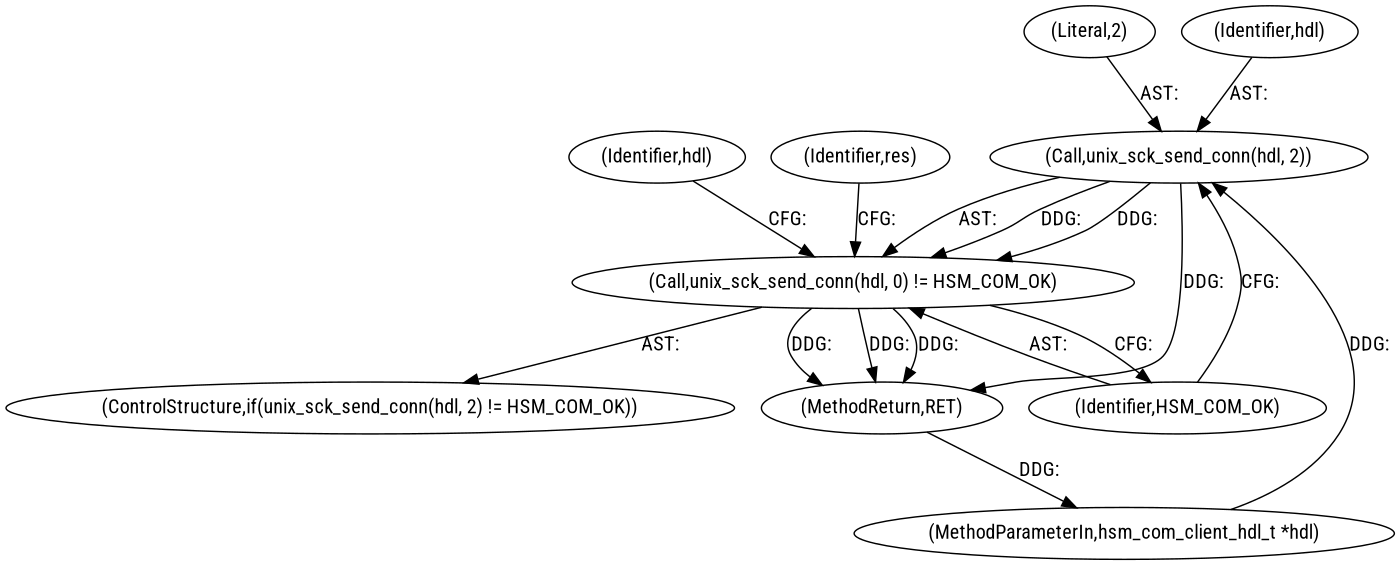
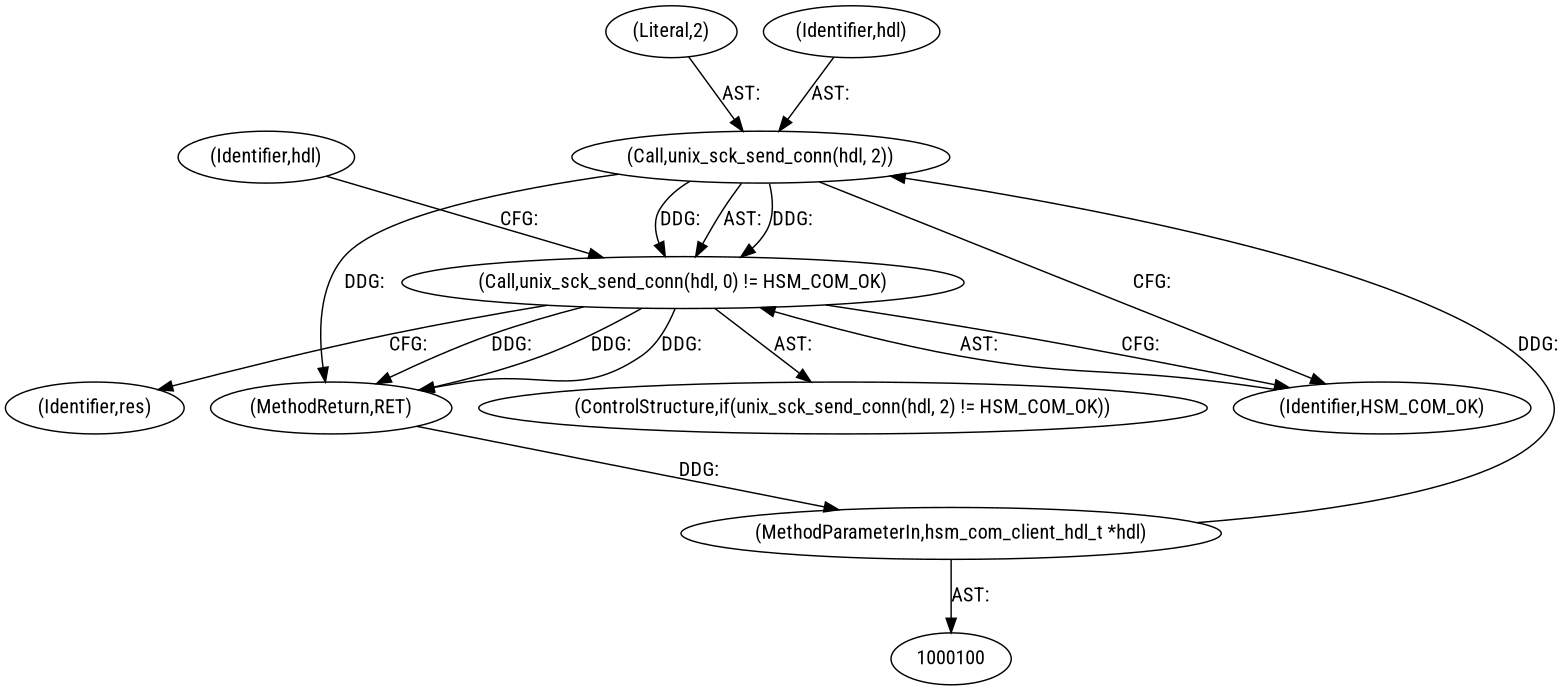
edge "(Identifier,res)" -> "(Call,unix_sck_send_conn(hdl, 0) != HSM_COM_OK)": reversed
edge "(Identifier,HSM_COM_OK)" -> "(Call,unix_sck_send_conn(hdl, 2))": reversed
node "1000100": added
